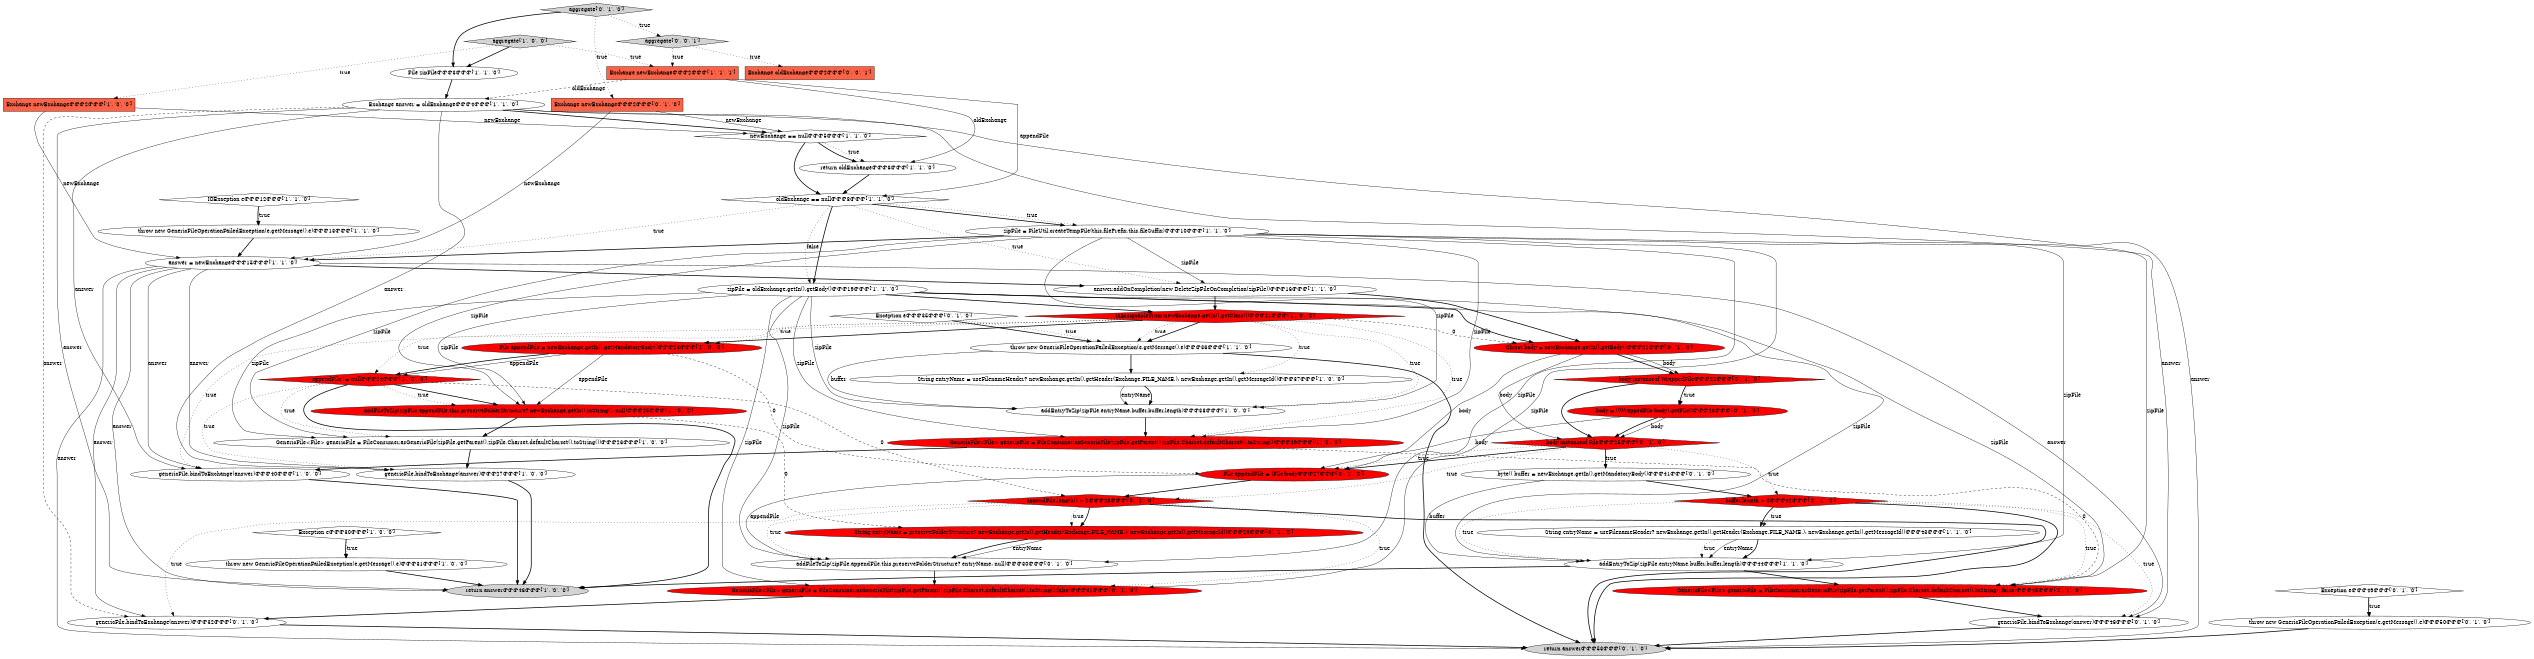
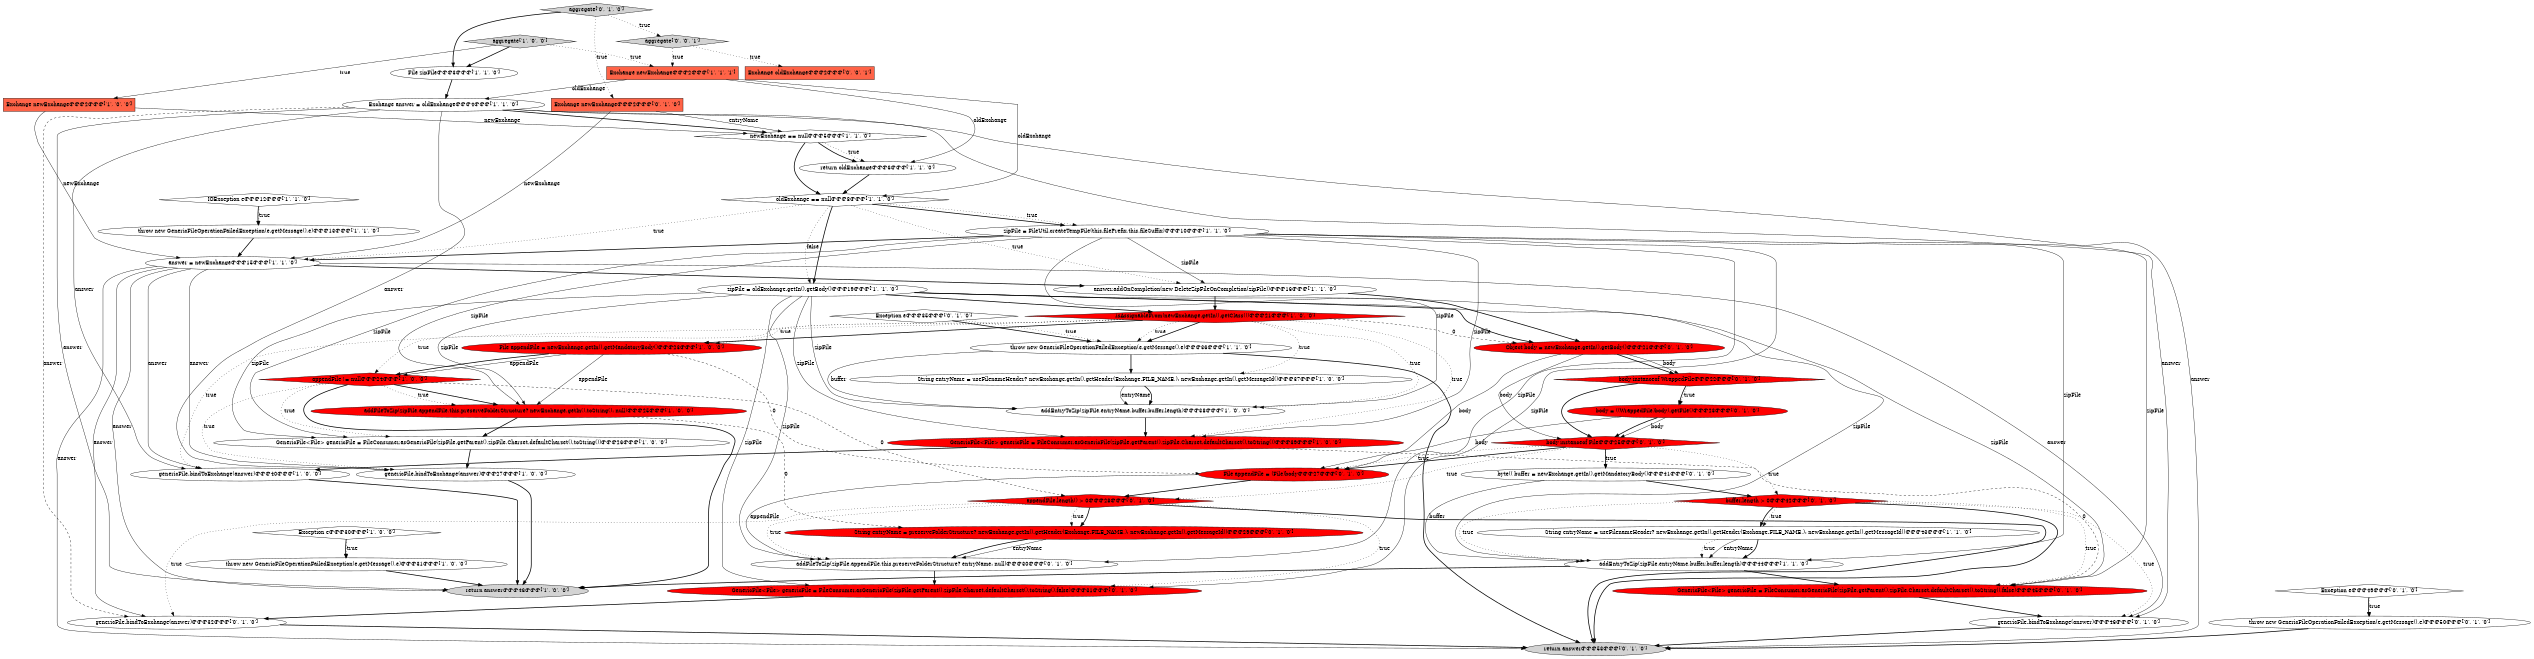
edge "aggregate['1', '0', '0']" -> "Exchange newExchange@@@2@@@['1', '0', '0']": style dotted -> solid
edge "Exchange newExchange@@@2@@@['1', '1', '1']" -> "Exchange answer = oldExchange@@@4@@@['1', '1', '0']": style dashed -> solid
edge "Exchange newExchange@@@2@@@['0', '1', '0']" -> "newExchange == null@@@5@@@['1', '1', '0']": label "newExchange" -> "entryName"
edge "Exchange newExchange@@@2@@@['1', '1', '1']" -> "oldExchange == null@@@8@@@['1', '1', '0']": label "appendFile" -> "oldExchange"
